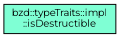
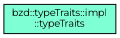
node "bzd::typeTraits::impl ::isDestructible": label "bzd::typeTraits::impl ::isDestructible" -> "bzd::typeTraits::impl ::typeTraits"
